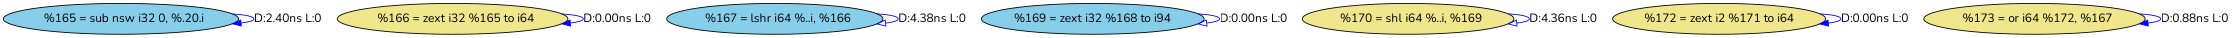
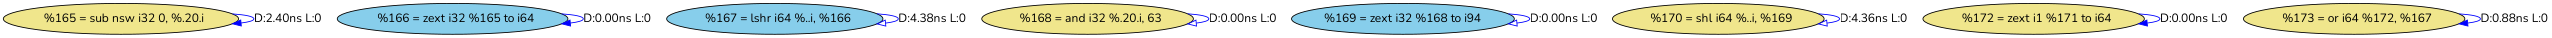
node "%165 = sub nsw i32 0, %.20.i": fillcolor skyblue -> khaki
node "%166 = zext i32 %165 to i64": fillcolor khaki -> skyblue
node "%168 = and i32 %.20.i, 63": added
node "%172 = zext i2 %171 to i64": label "%172 = zext i2 %171 to i64" -> "%172 = zext i1 %171 to i64"
